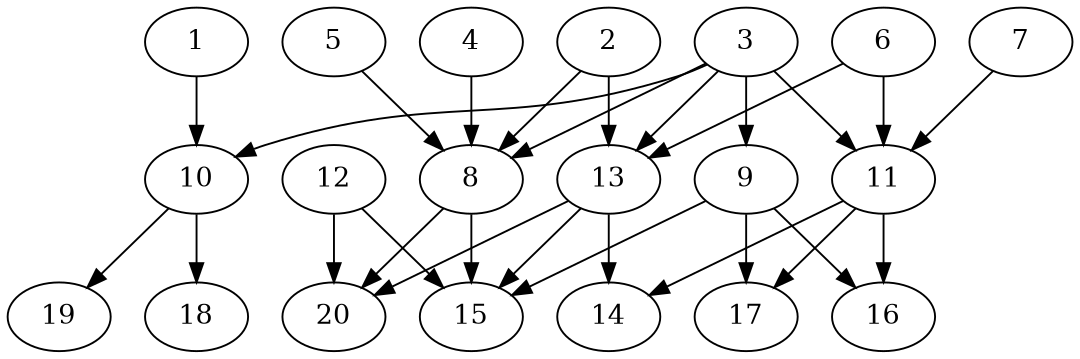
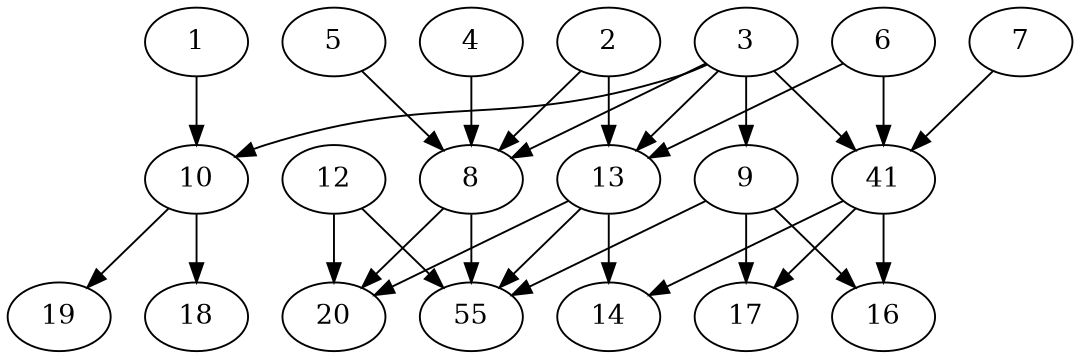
node "11": label "11" -> "41"
node "15": label "15" -> "55"
